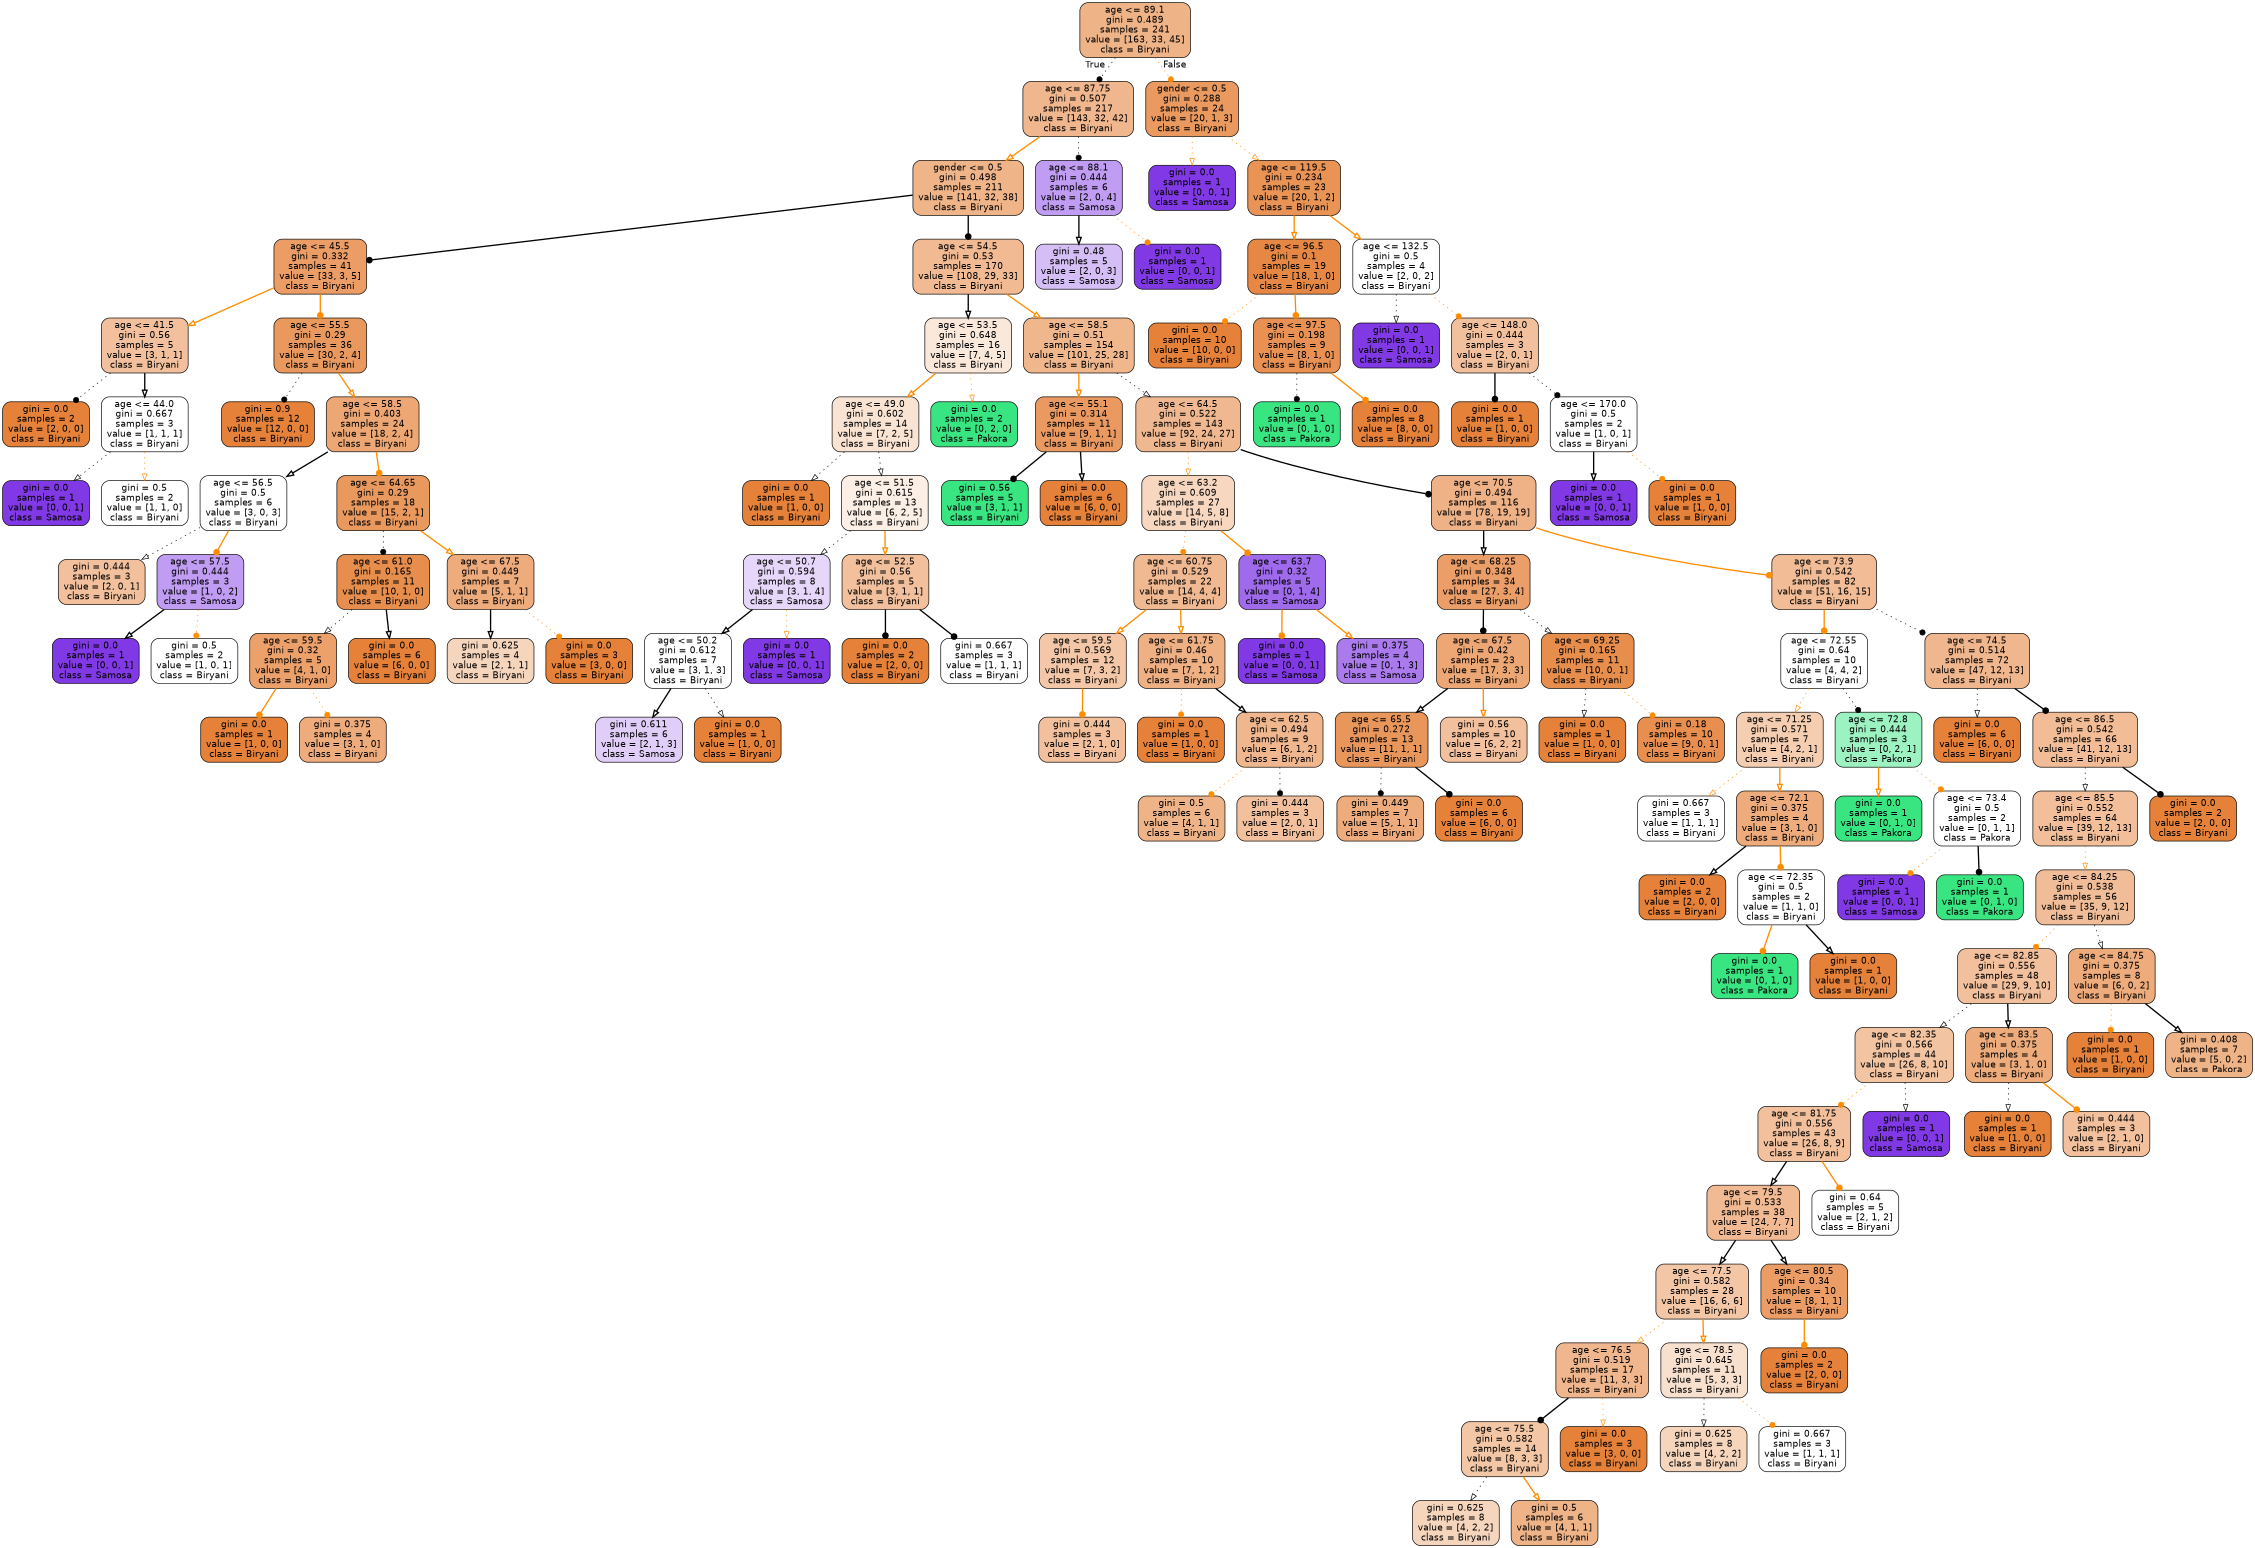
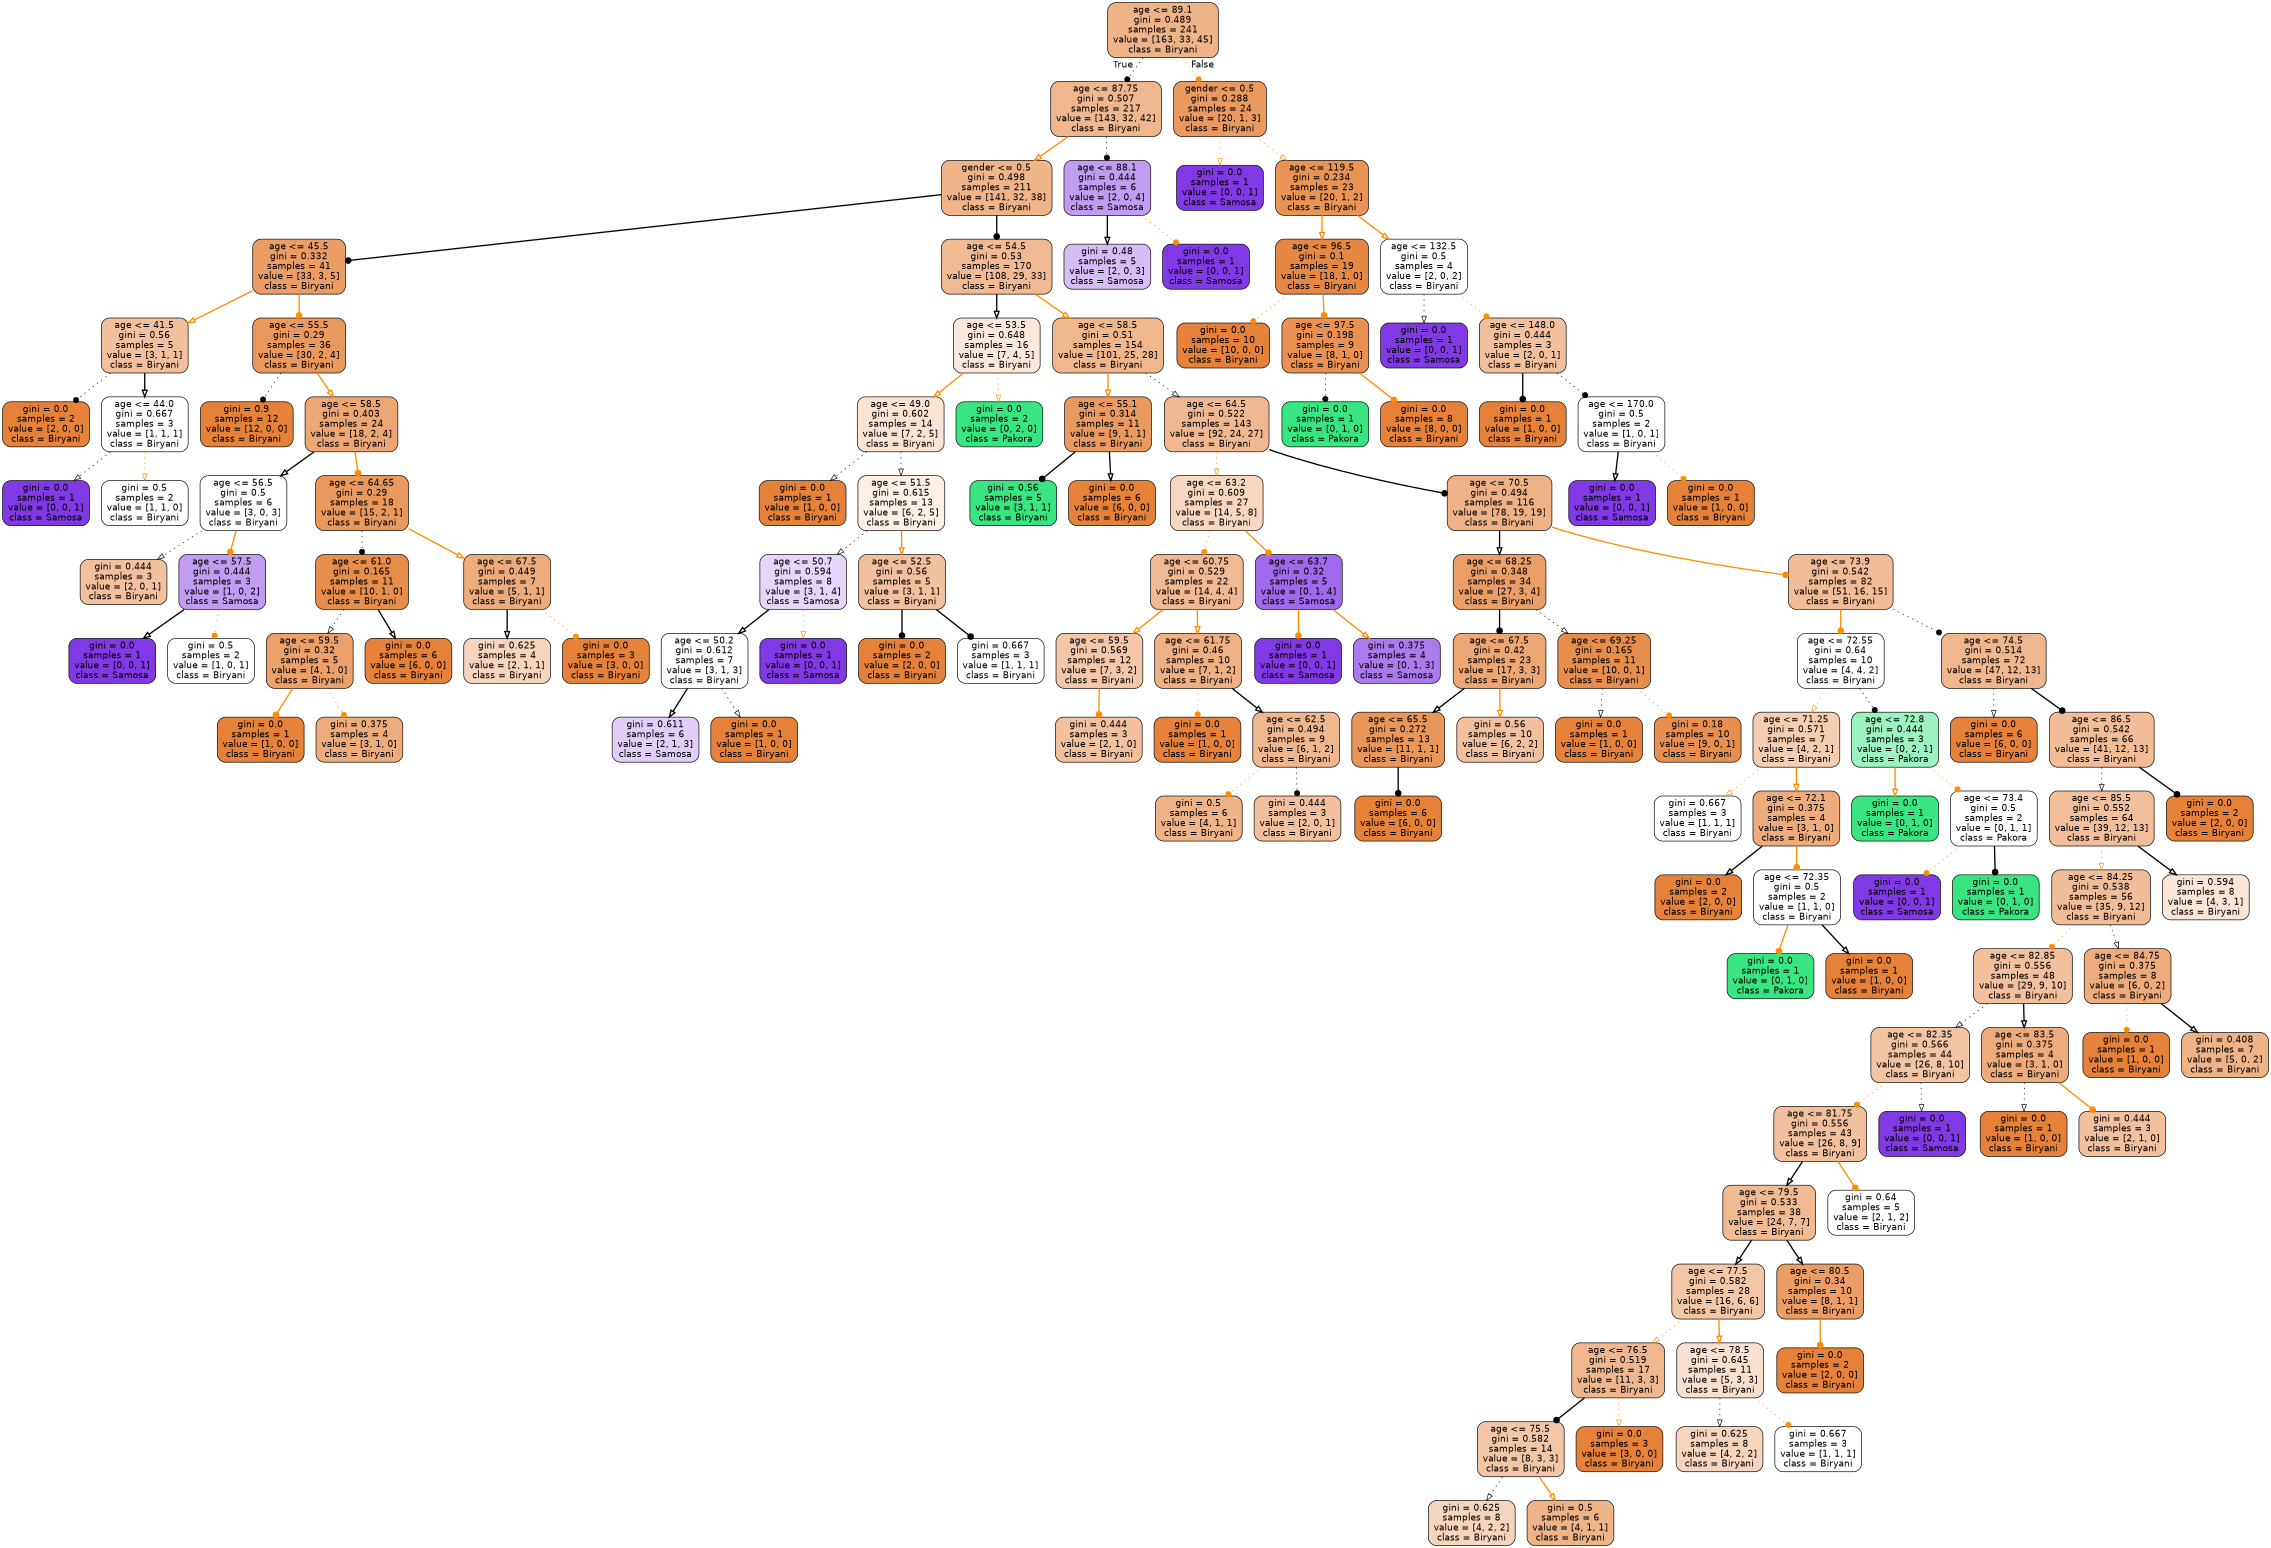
node "gini = 0.449 samples = 7 value = [5, 1, 1] class = Biryani": removed
node "gini = 0.594 samples = 8 value = [4, 3, 1] class = Biryani": added
node "gini = 0.408 samples = 7 value = [5, 0, 2] class = Pakora": label "gini = 0.408 samples = 7 value = [5, 0, 2] class = Pakora" -> "gini = 0.408 samples = 7 value = [5, 0, 2] class = Biryani"
